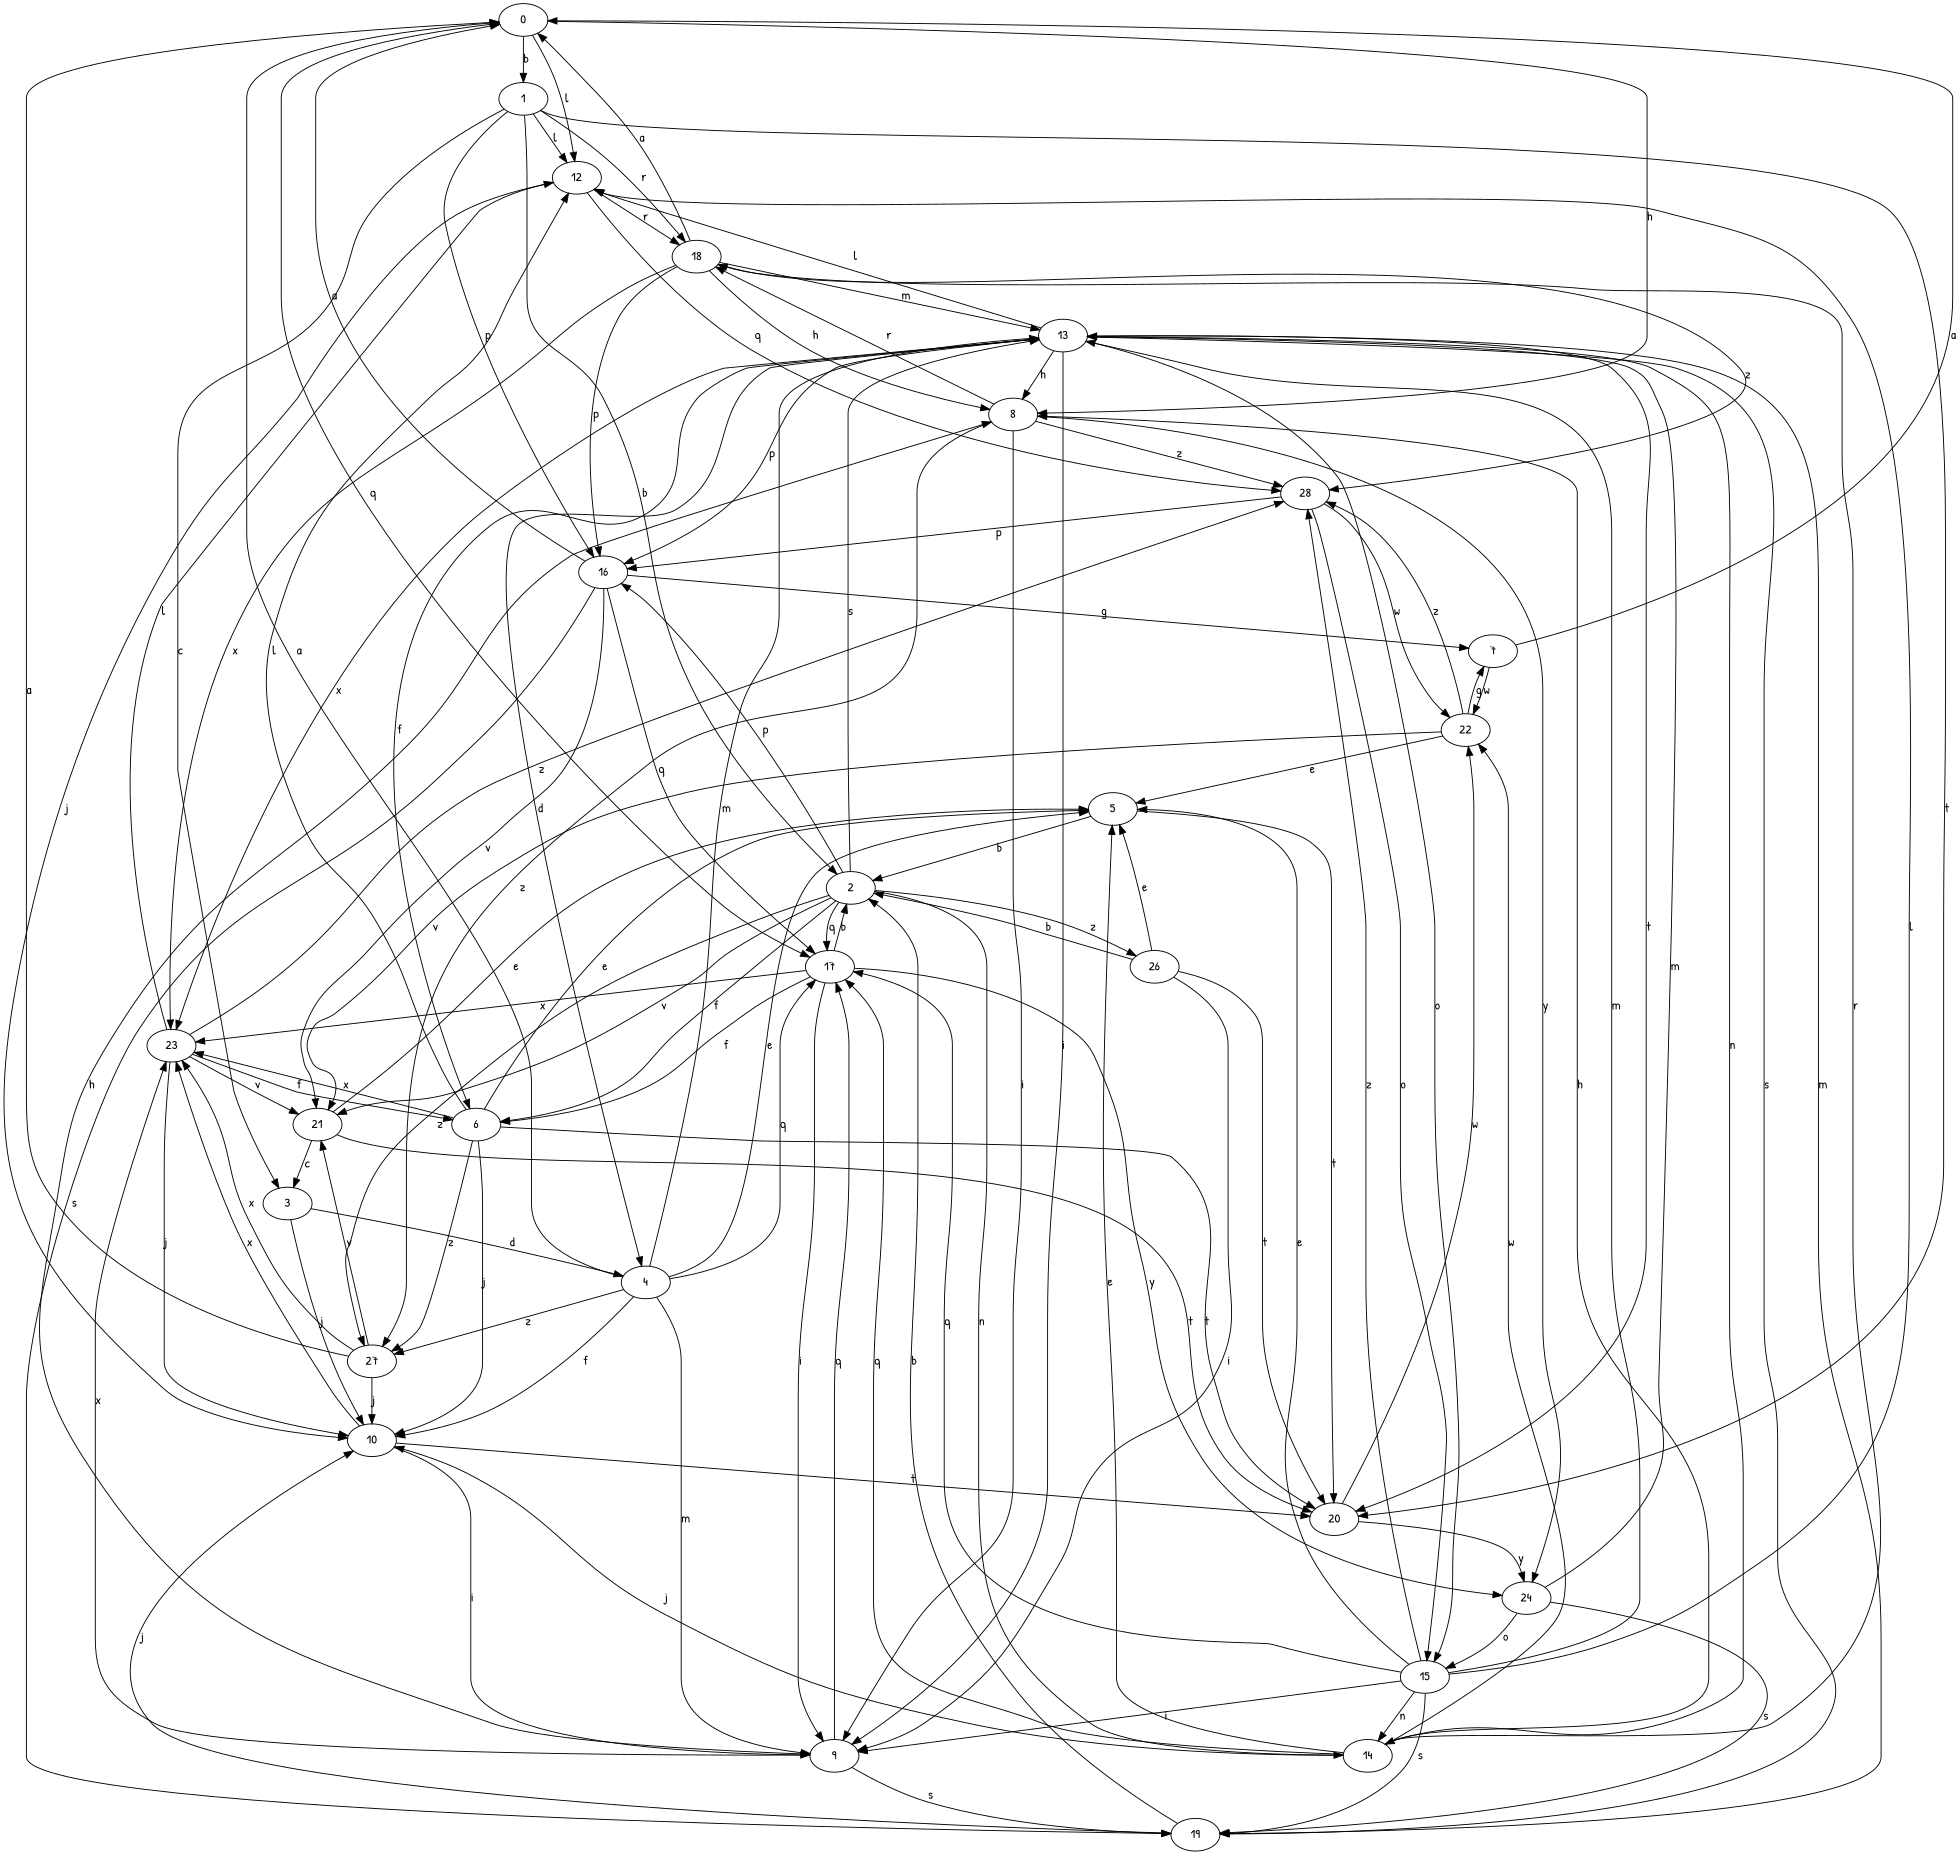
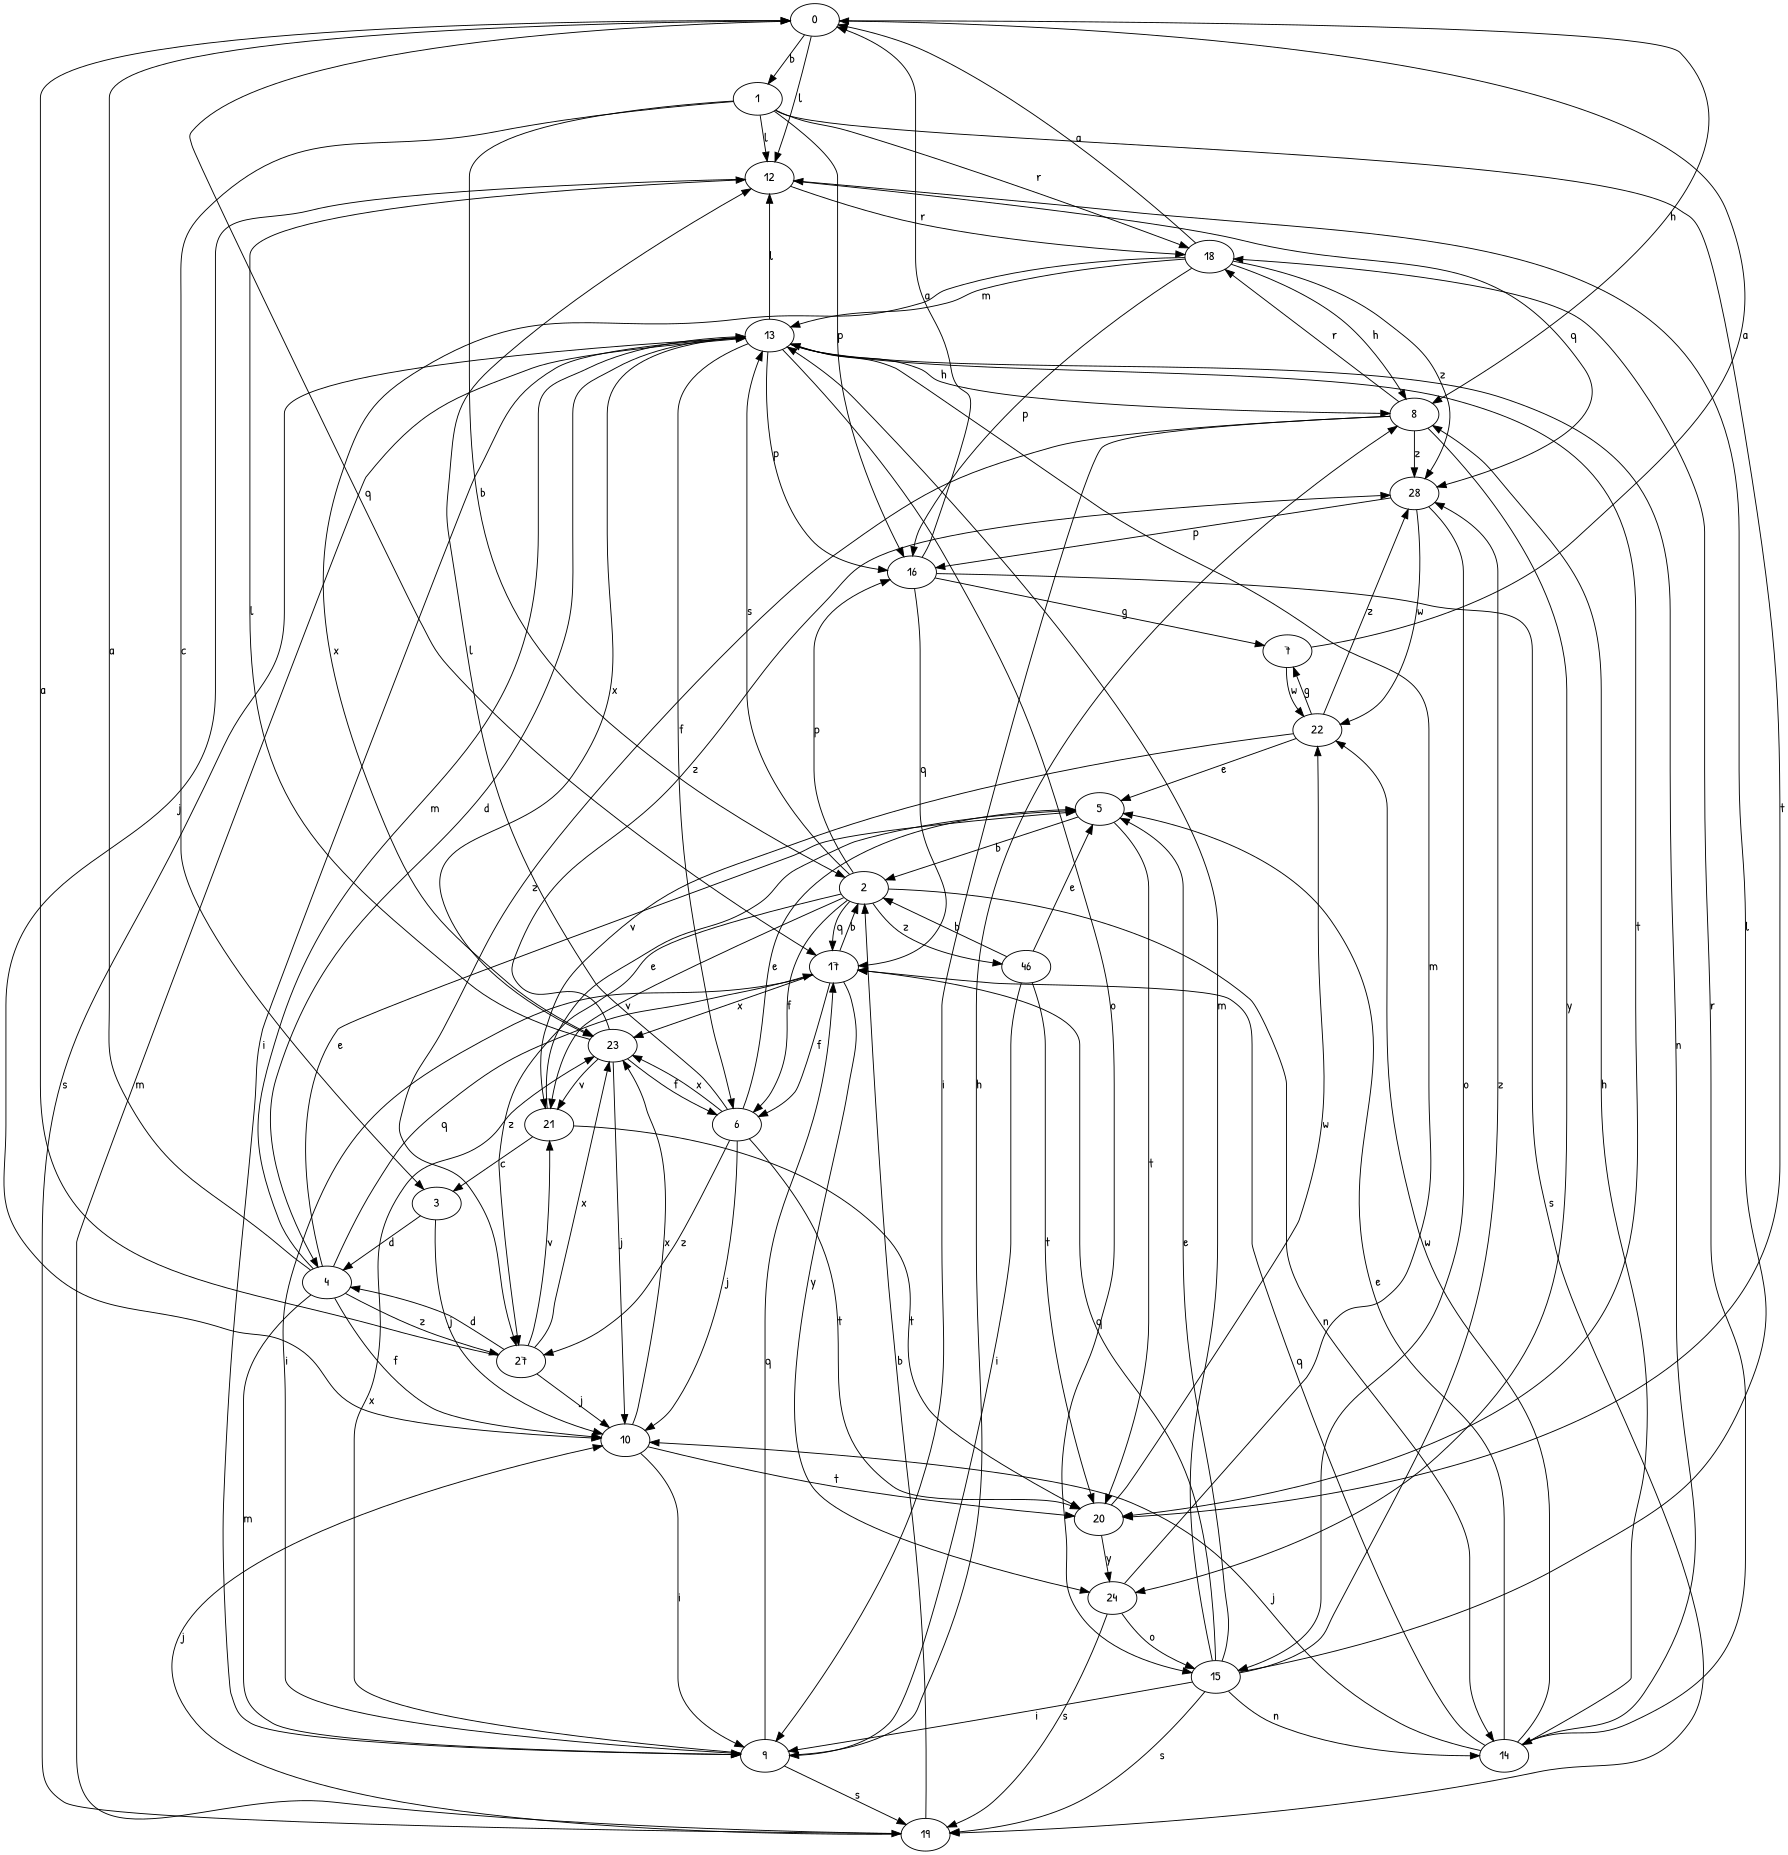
edge "16" -> "21": removed, label "v"
node "26": label "26" -> "46"
edge "27" -> "4": added, label "d"
